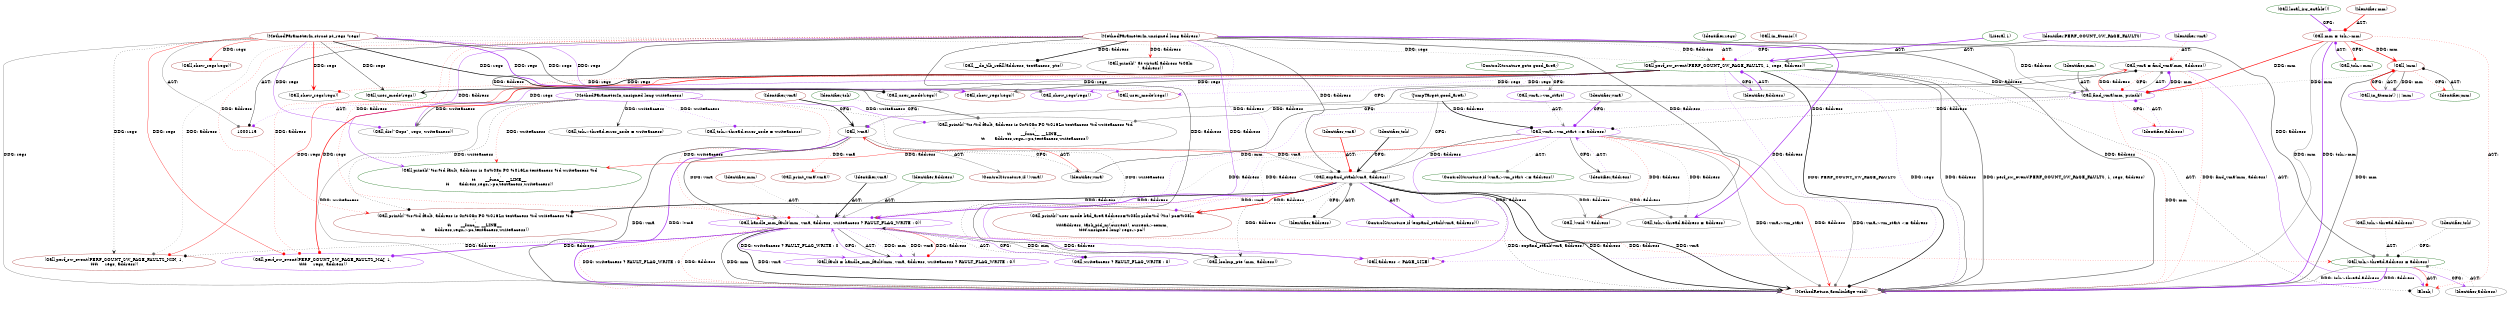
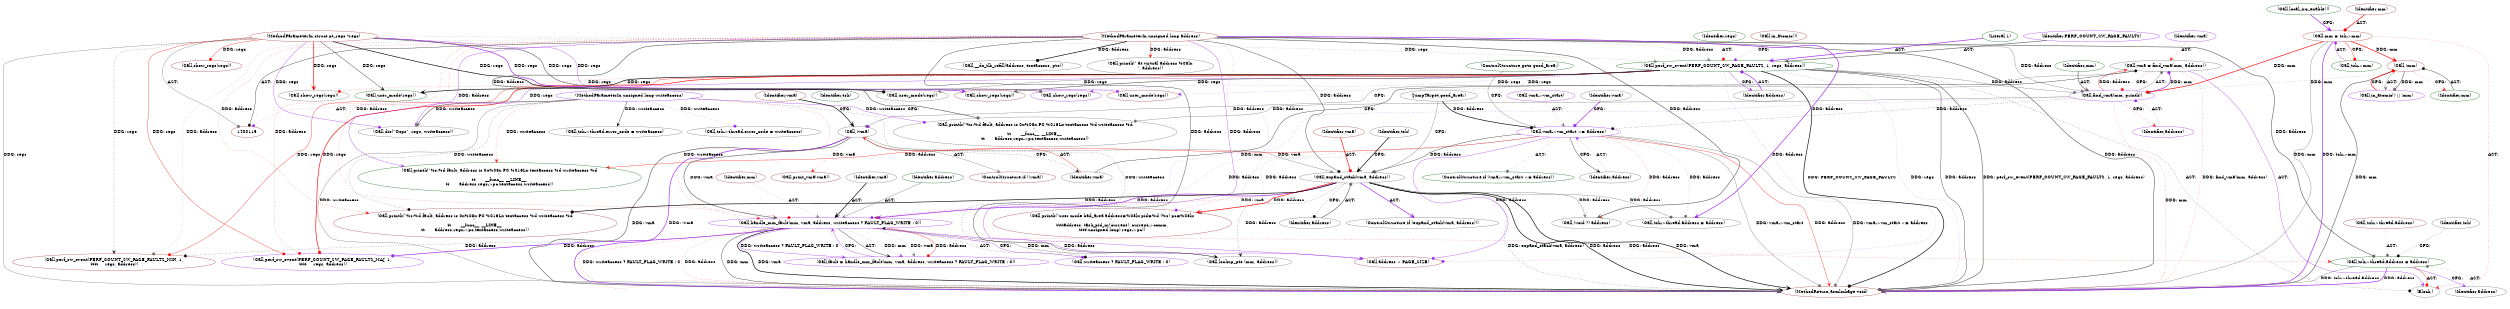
edge "(Call,local_irq_enable())" -> "(Call,mm = tsk->mm)": arrowhead dot -> vee
edge "(ControlStructure,goto good_area;)" -> "(Call,vma->vm_start)": now "(ControlStructure,goto good_area;)" -> "(Call,vma->vm_start <= address)"
node "1000115": label "1000115" -> "1400115"
node "(ControlStructure,if (expand_stack(vma, address)))": color purple -> gray40
